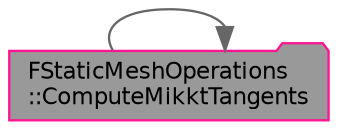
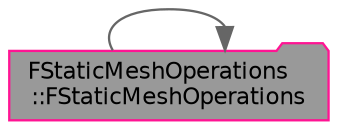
node "FStaticMeshOperations ::ComputeMikktTangents": label "FStaticMeshOperations ::ComputeMikktTangents" -> "FStaticMeshOperations ::FStaticMeshOperations"
